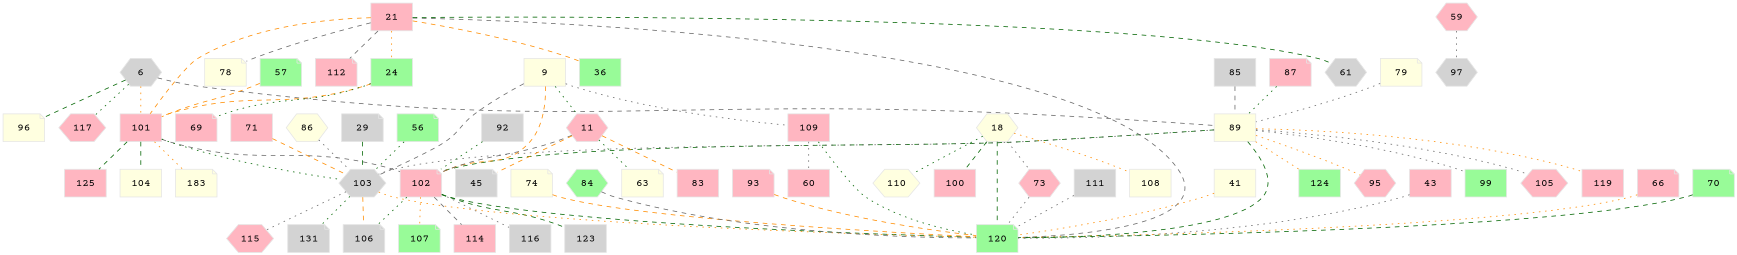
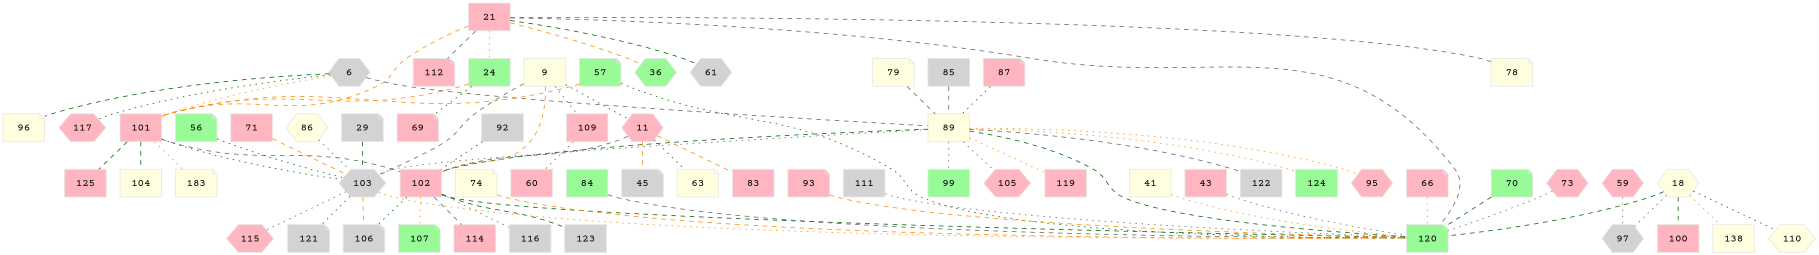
node "36": shape box -> hexagon
edge "79" -- "89": style dotted -> dashed
edge "18" -- "73": now "18" -- "97"
node "102": shape note -> box
node "84": shape hexagon -> box
node "108": label "108" -> "138"
node "122": added
edge "109" -- "120": now "57" -- "120"
node "131": label "131" -> "121"
